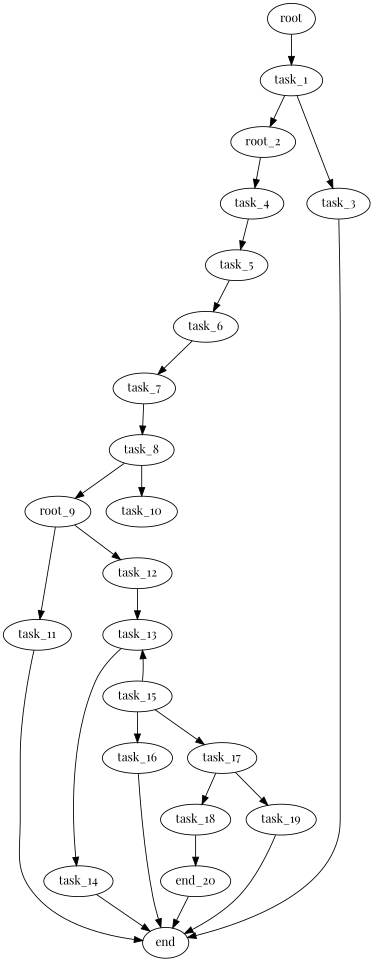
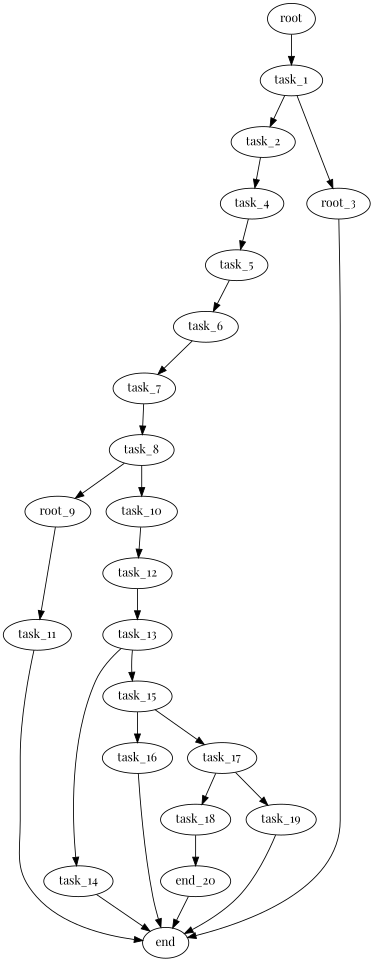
node "root_2": label "root_2" -> "task_2"
node "task_3": label "task_3" -> "root_3"
edge "root_9" -> "task_12": now "task_10" -> "task_12"
edge "task_15" -> "task_13": reversed
